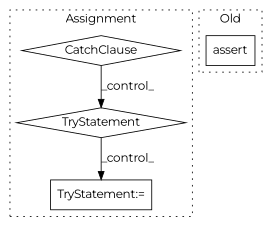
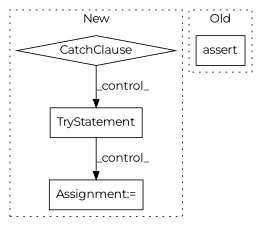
cluster "Assignment": label "Assignment" -> "New"
node "TryStatement": shape diamond -> box
node "TryStatement:=": label "TryStatement:=" -> "Assignment:="
